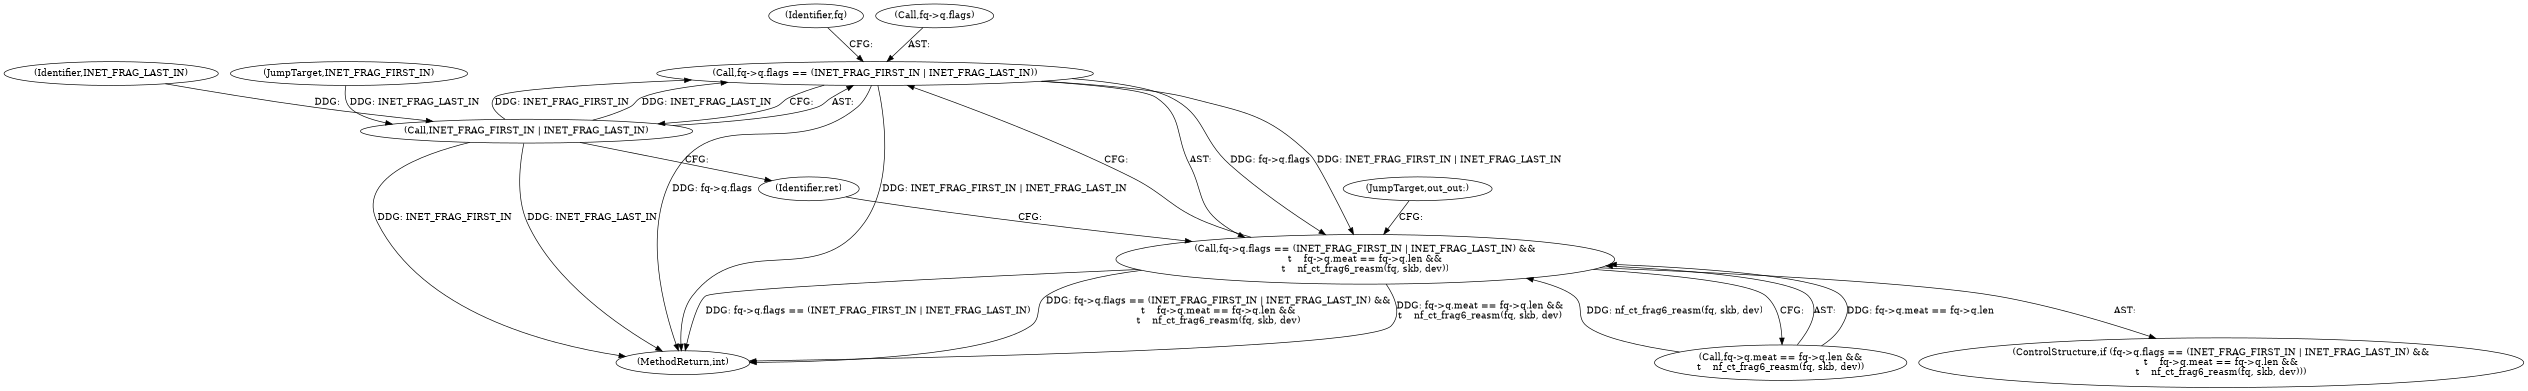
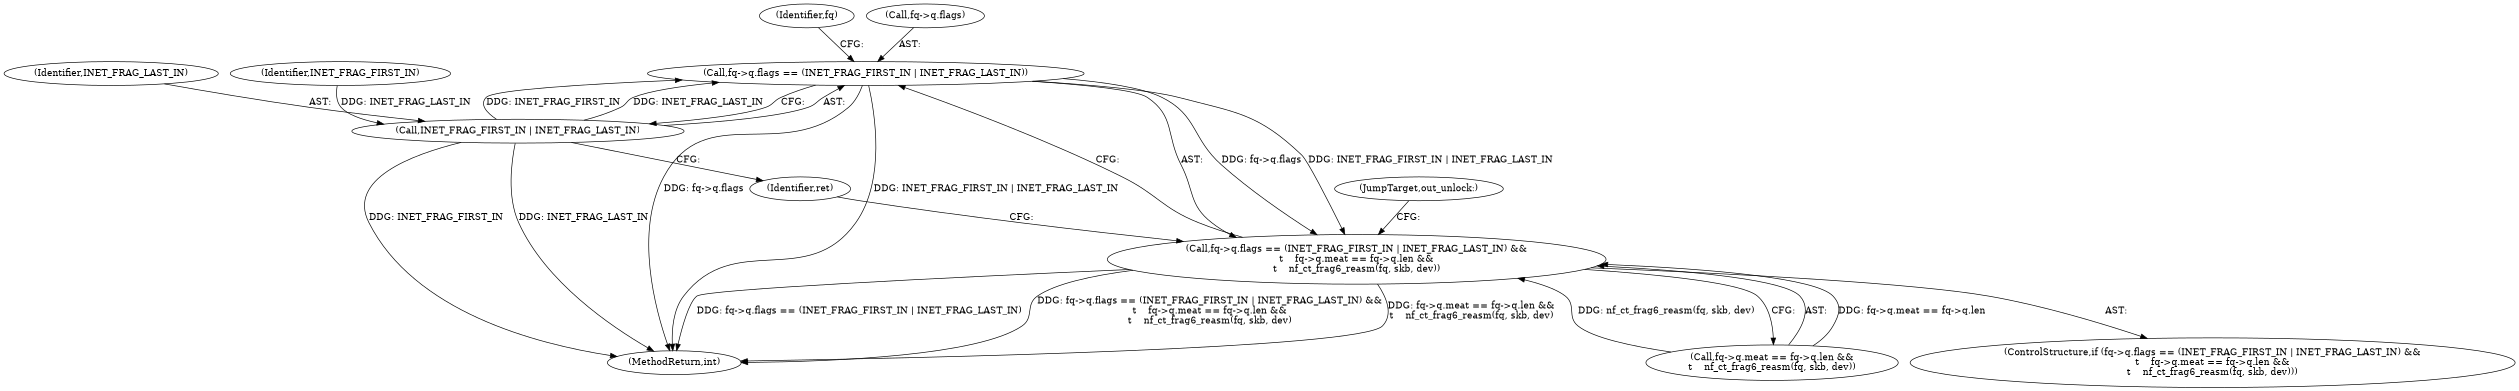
node "(JumpTarget,INET_FRAG_FIRST_IN)": label "(JumpTarget,INET_FRAG_FIRST_IN)" -> "(Identifier,INET_FRAG_FIRST_IN)"
edge "(Identifier,INET_FRAG_LAST_IN)" -> "(Call,INET_FRAG_FIRST_IN | INET_FRAG_LAST_IN)": label "DDG: " -> "AST: "
node "(JumpTarget,out_out:)": label "(JumpTarget,out_out:)" -> "(JumpTarget,out_unlock:)"
